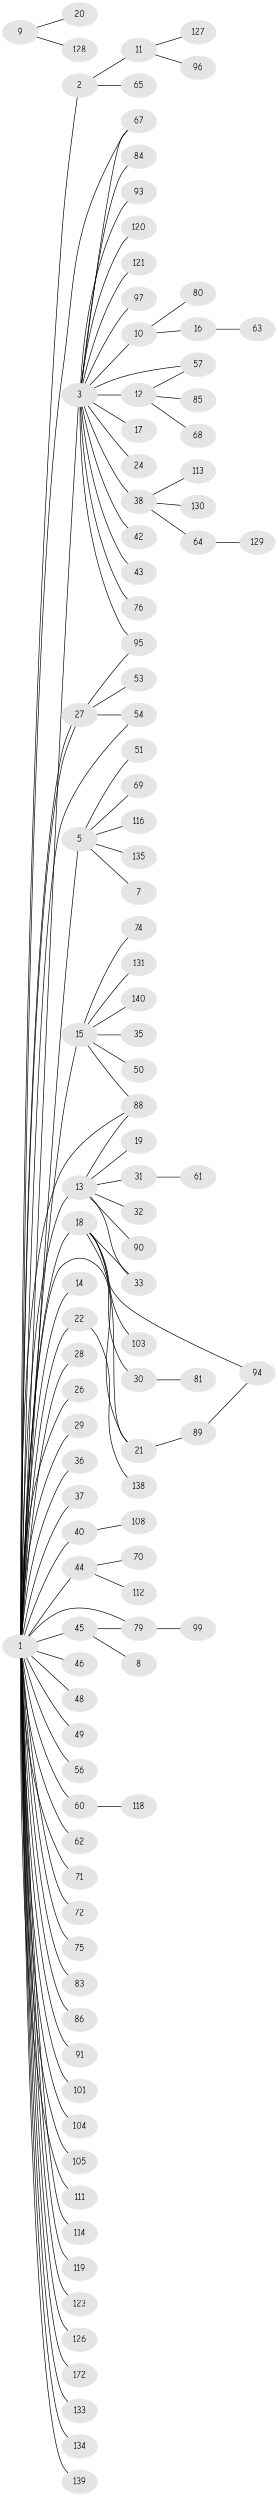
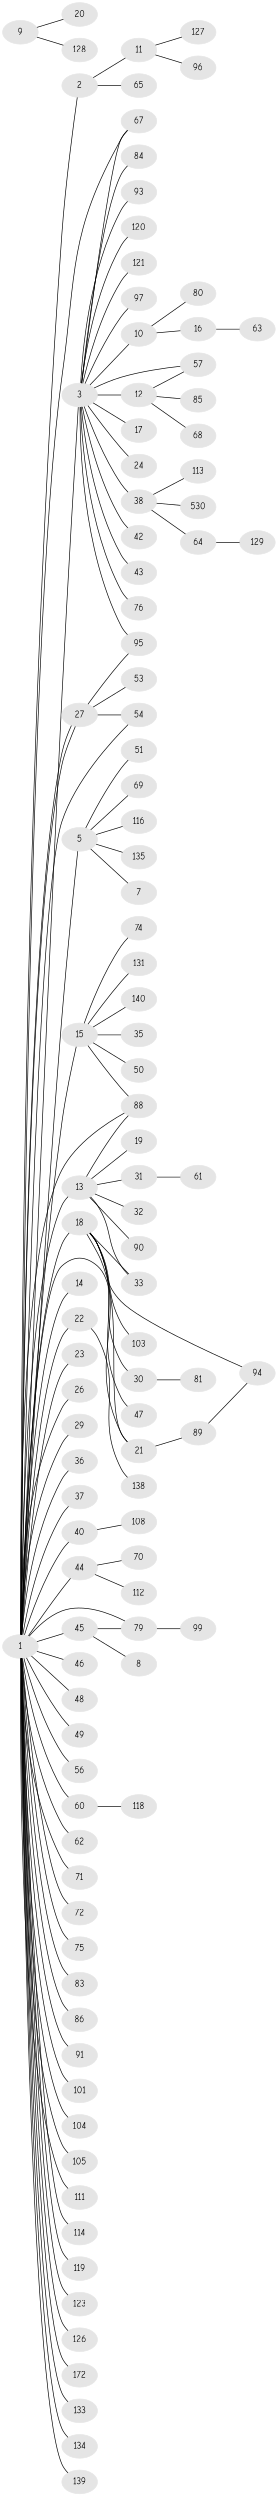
node "130": label "130" -> "530"
node "28": label "28" -> "23"
node "47": added
